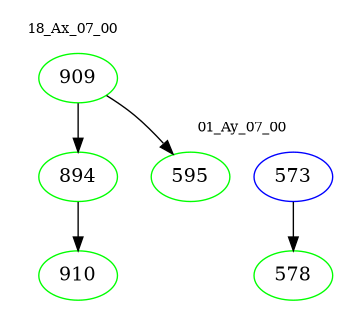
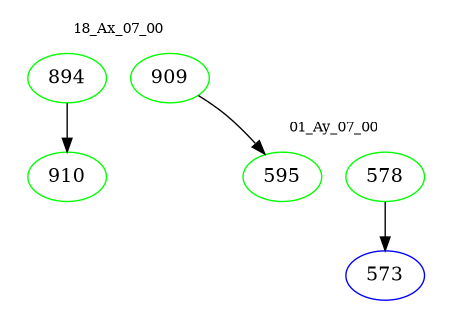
edge "909" -> "894": removed
edge "573" -> "578": reversed
